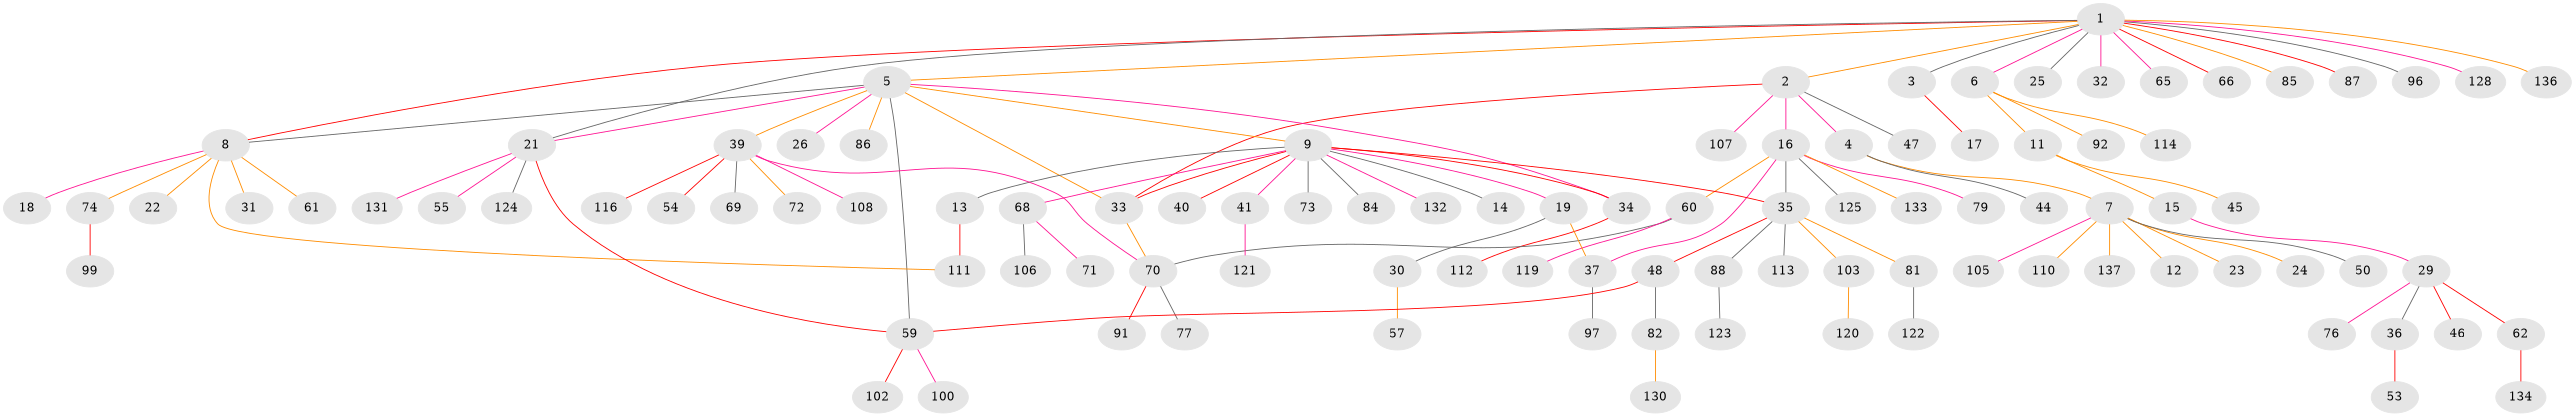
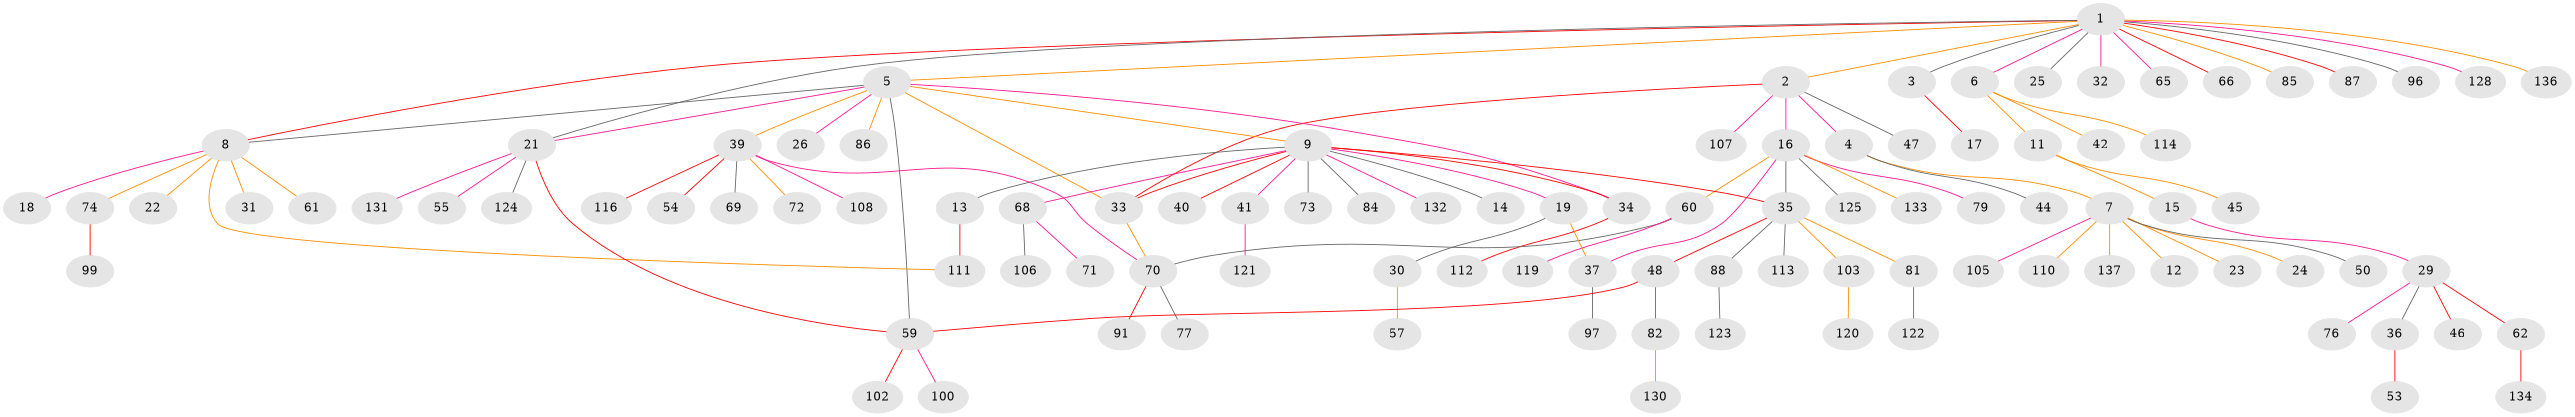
node "92": label "92" -> "42"
